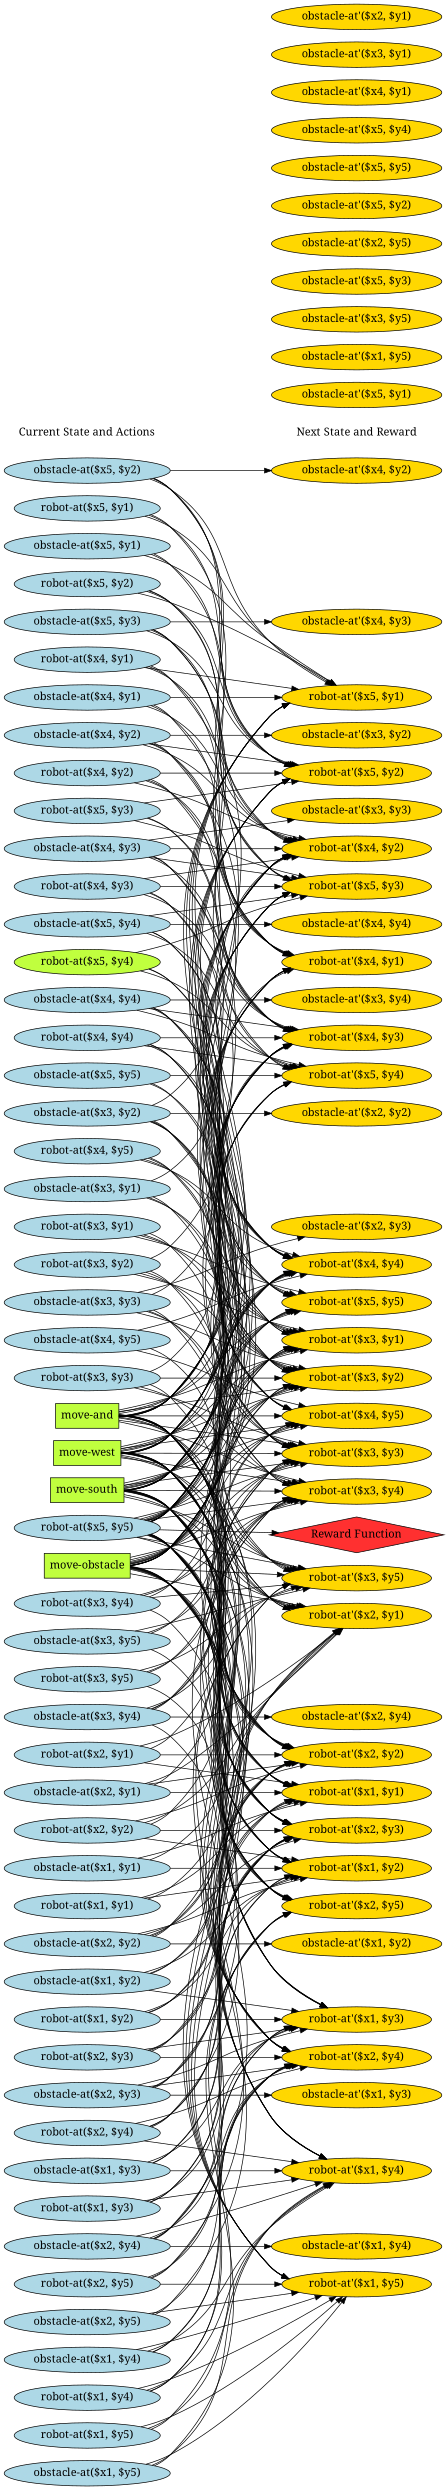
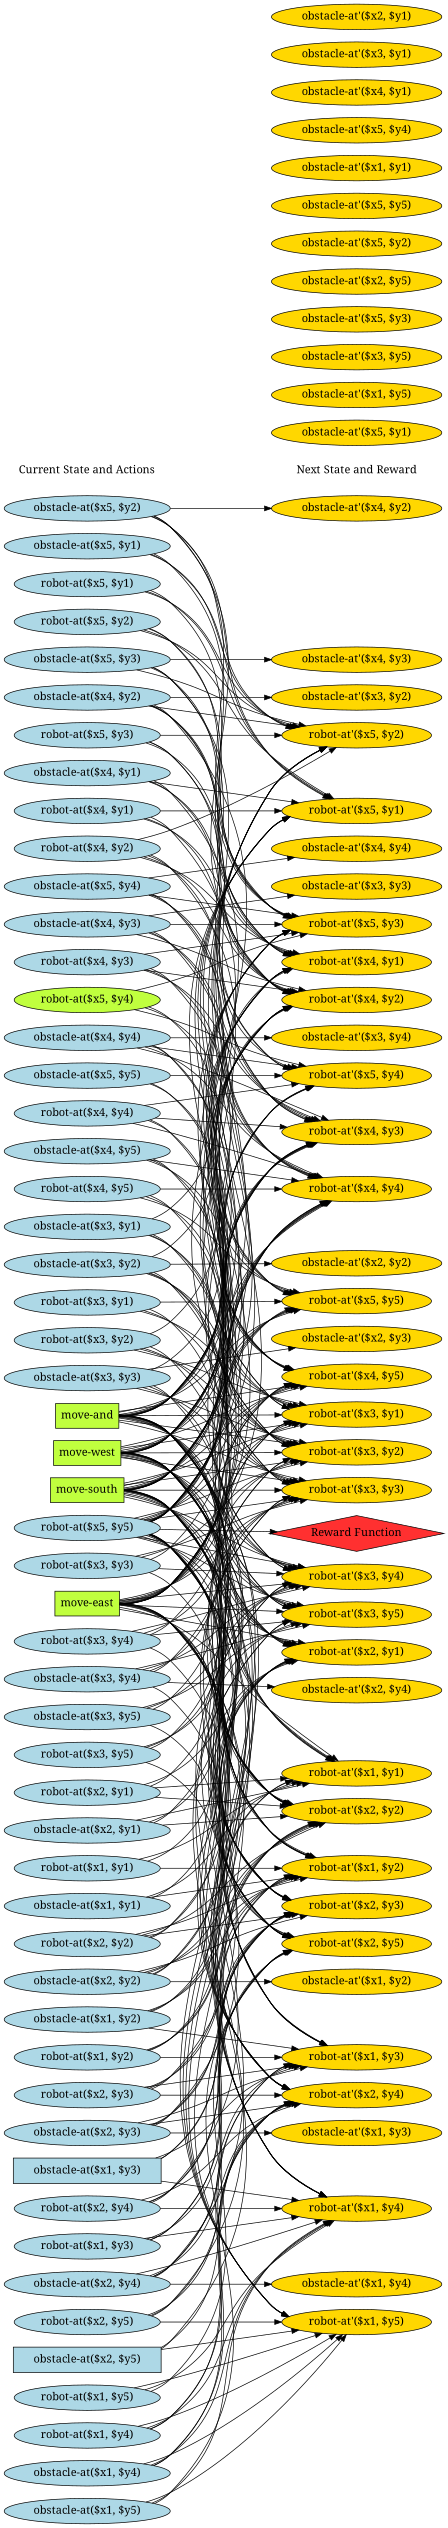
node "obstacle-at'($x1, $y1)": added
edge "obstacle-at($x4, $y2)" -> "robot-at'($x4, $y3)": now "obstacle-at($x4, $y2)" -> "robot-at'($x5, $y3)"
edge "obstacle-at($x4, $y5)" -> "robot-at'($x5, $y5)": added
node "move-obstacle": label "move-obstacle" -> "move-east"
edge "robot-at($x2, $y4)" -> "robot-at'($x1, $y1)": now "robot-at($x2, $y4)" -> "robot-at'($x2, $y5)"
node "obstacle-at($x1, $y3)": shape ellipse -> box
node "obstacle-at($x2, $y5)": shape ellipse -> box
